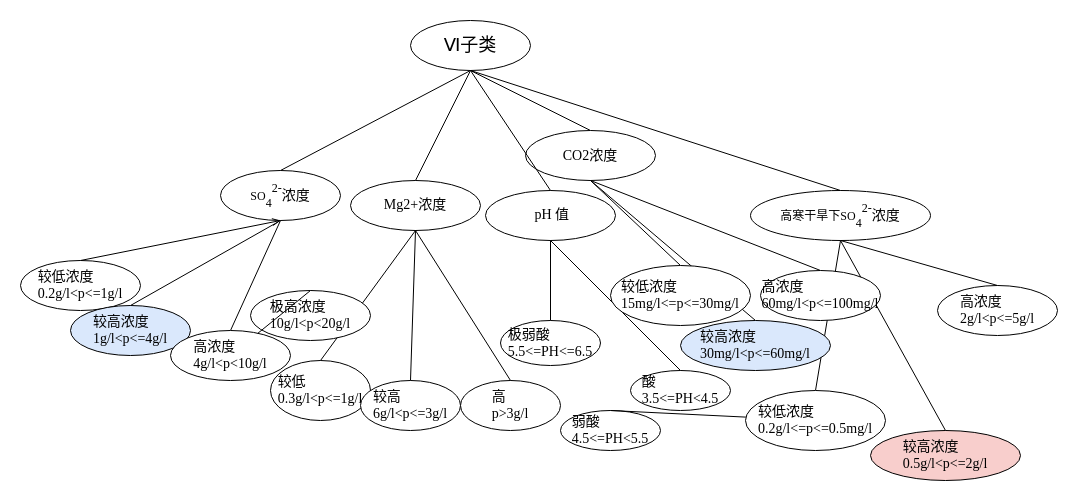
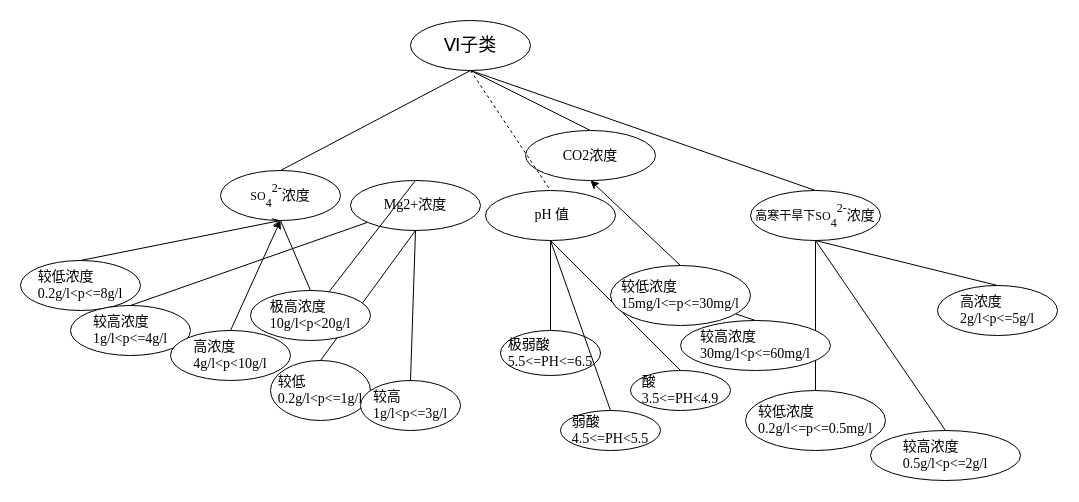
edge "Ⅵ子类" -- "Mg2+浓度": now "极高浓度 10g/l<p<20g/l" -- "Mg2+浓度"
edge "Ⅵ子类" -- "pH 值": style solid -> dashed
edge "CO2浓度" -- "较低浓度 15mg/l<=p<=30mg/l": arrowhead none -> classic
node "高寒干旱下SO42-浓度": size 180x50 -> 130x50
edge "SO42-浓度" -- "高浓度 4g/l<p<10g/l": arrowhead none -> classic
edge "CO2浓度" -- "高浓度 60mg/l<p<=100mg/l": removed
edge "CO2浓度" -- "较高浓度 30mg/l<p<=60mg/l": now "较低浓度 15mg/l<=p<=30mg/l" -- "较高浓度 30mg/l<p<=60mg/l"
edge "SO42-浓度" -- "较高浓度 1g/l<p<=4g/l": now "Mg2+浓度" -- "较高浓度 1g/l<p<=4g/l"
node "较低浓度 0.2g/l<p<=1g/l": label "较低浓度 0.2g/l<p<=1g/l" -> "较低浓度 0.2g/l<p<=8g/l"
node "高浓度 60mg/l<p<=100mg/l": removed
edge "Mg2+浓度" -- "高 p>3g/l": removed
edge "极高浓度 10g/l<p<20g/l" -- "高浓度 4g/l<p<10g/l": now "极高浓度 10g/l<p<20g/l" -- "SO42-浓度"
node "较高浓度 1g/l<p<=4g/l": fillcolor #dae8fc -> #ffffff
node "极弱酸 5.5<=PH<=6.5": moved (551, 343) -> (551, 353)
node "较高浓度 30mg/l<p<=60mg/l": fillcolor #dae8fc -> #ffffff
node "较低 0.3g/l<p<=1g/l": label "较低 0.3g/l<p<=1g/l" -> "较低 0.2g/l<p<=1g/l"
node "酸 3.5<=PH<4.5": label "酸 3.5<=PH<4.5" -> "酸 3.5<=PH<4.9"
node "较高 6g/l<p<=3g/l": label "较高 6g/l<p<=3g/l" -> "较高 1g/l<p<=3g/l"
node "高 p>3g/l": removed
edge "较低浓度 0.2g/l<=p<=0.5mg/l" -- "弱酸 4.5<=PH<5.5": now "pH 值" -- "弱酸 4.5<=PH<5.5"
node "较高浓度 0.5g/l<p<=2g/l": fillcolor #f8cecc -> #ffffff
